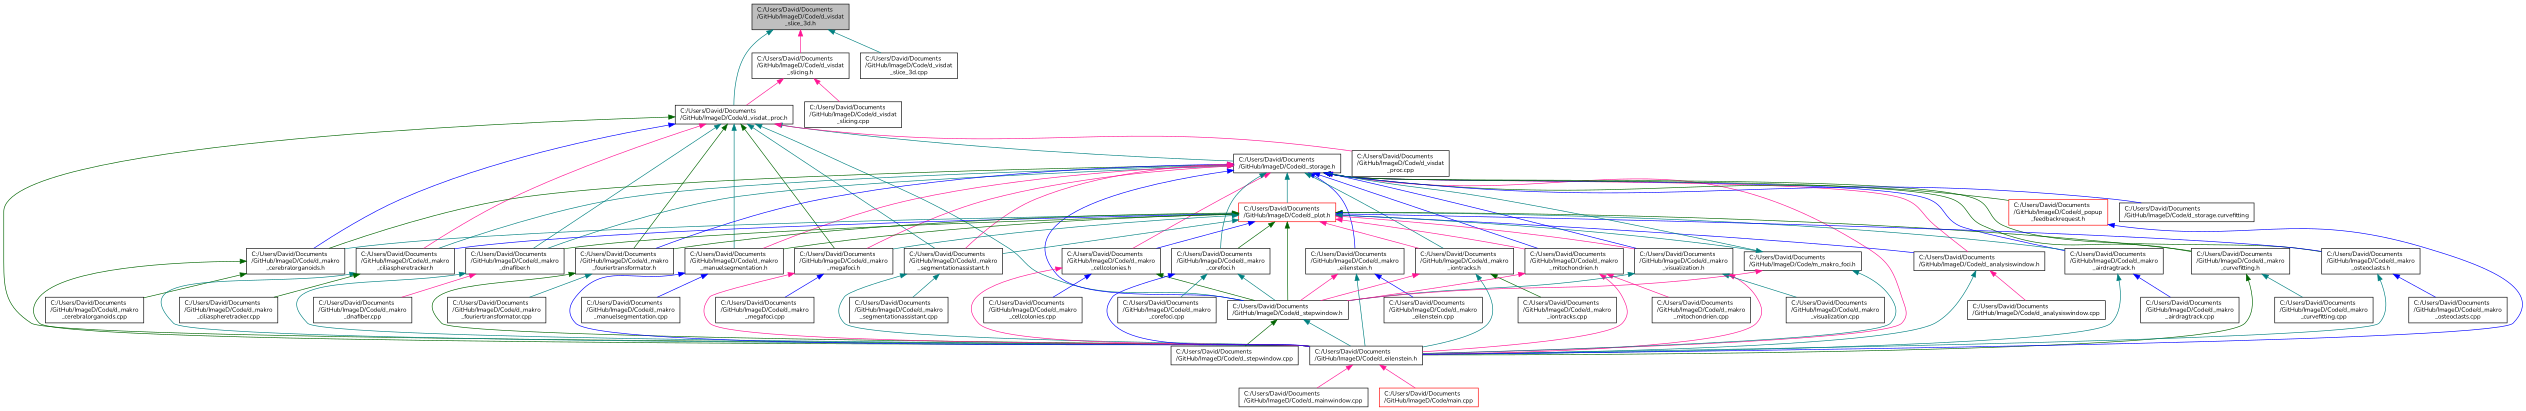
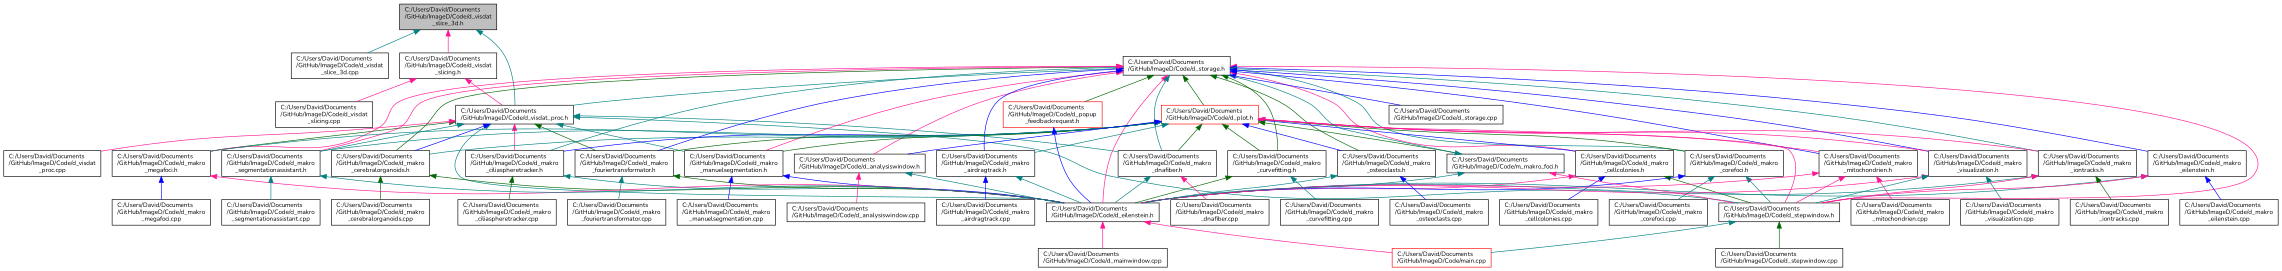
edge "C:/Users/David/Documents /GitHub/ImageD/Code/d_storage.h" -> "C:/Users/David/Documents /GitHub/ImageD/Code/d_visdat_proc.h": reversed
edge "C:/Users/David/Documents /GitHub/ImageD/Code/d_plot.h" -> "C:/Users/David/Documents /GitHub/ImageD/Code/d_storage.h": color teal -> darkgreen
node "C:/Users/David/Documents /GitHub/ImageD/Code/d_storage.curvefitting": label "C:/Users/David/Documents /GitHub/ImageD/Code/d_storage.curvefitting" -> "C:/Users/David/Documents /GitHub/ImageD/Code/d_storage.cpp"
edge "C:/Users/David/Documents /GitHub/ImageD/Code/m_makro_foci.h" -> "C:/Users/David/Documents /GitHub/ImageD/Code/d_plot.h": color teal -> darkgreen
edge "C:/Users/David/Documents /GitHub/ImageD/Code/d_stepwindow.h" -> "C:/Users/David/Documents /GitHub/ImageD/Code/d_storage.h": color blue -> deeppink
edge "C:/Users/David/Documents /GitHub/ImageD/Code/d_stepwindow.h" -> "C:/Users/David/Documents /GitHub/ImageD/Code/d_plot.h": color darkgreen -> deeppink
edge "C:/Users/David/Documents /GitHub/ImageD/Code/d_eilenstein.h" -> "C:/Users/David/Documents /GitHub/ImageD/Code/d_visdat_proc.h": color darkgreen -> teal
edge "C:/Users/David/Documents /GitHub/ImageD/Code/d_eilenstein.h" -> "C:/Users/David/Documents /GitHub/ImageD/Code/d_stepwindow.h": now "C:/Users/David/Documents /GitHub/ImageD/Code/main.cpp" -> "C:/Users/David/Documents /GitHub/ImageD/Code/d_stepwindow.h"
